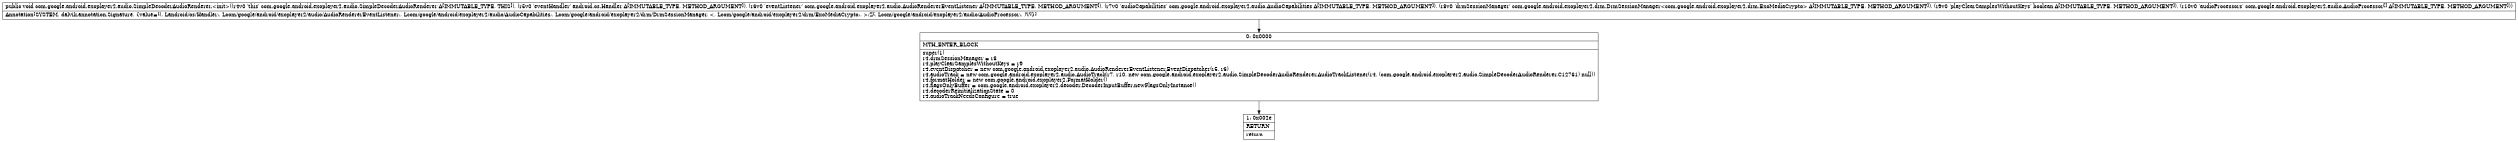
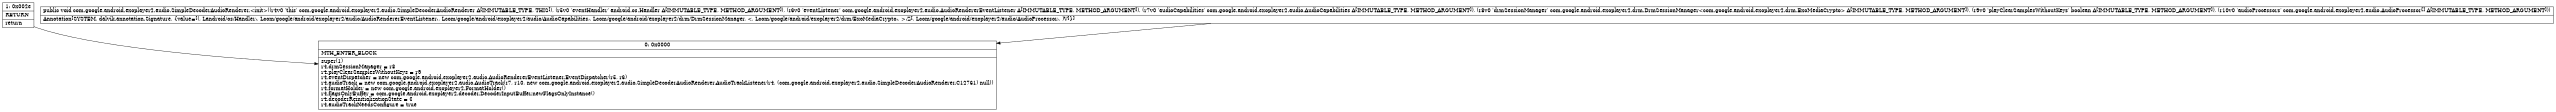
edge "0: 0x0000" -> "1: 0x002e": reversed
